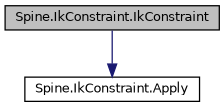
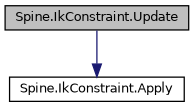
node "Spine.IkConstraint.IkConstraint": label "Spine.IkConstraint.IkConstraint" -> "Spine.IkConstraint.Update"
